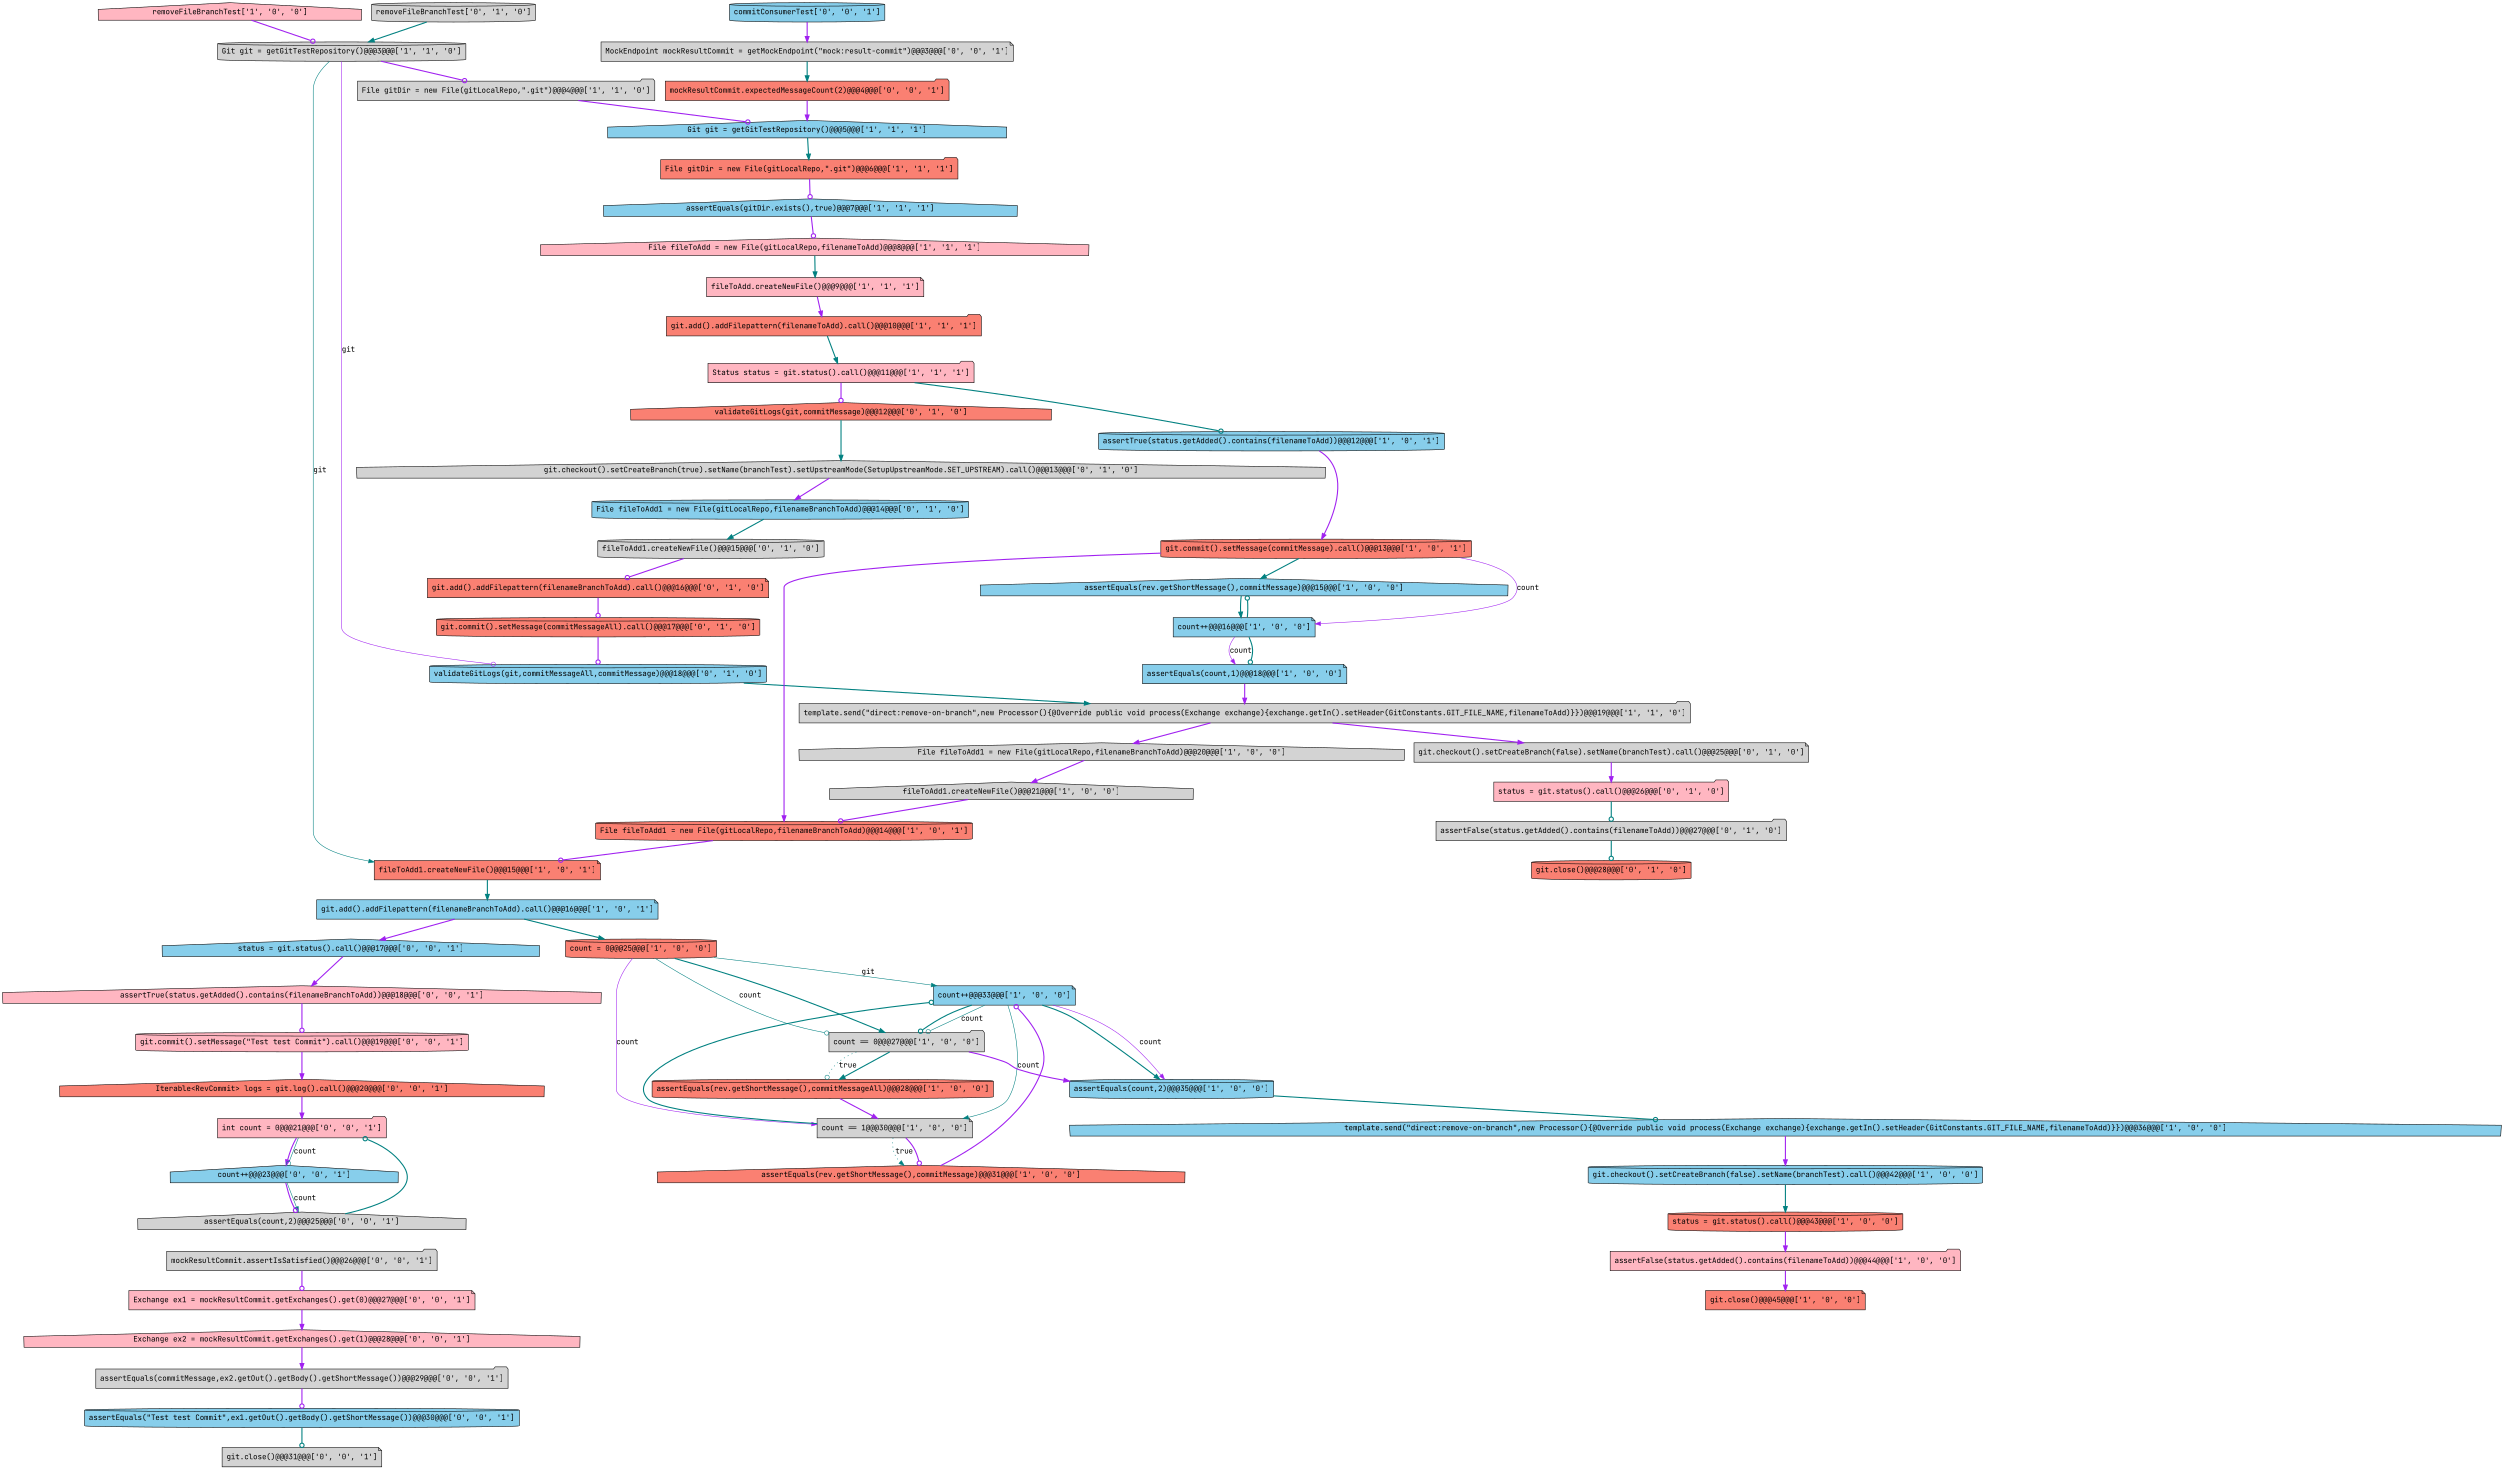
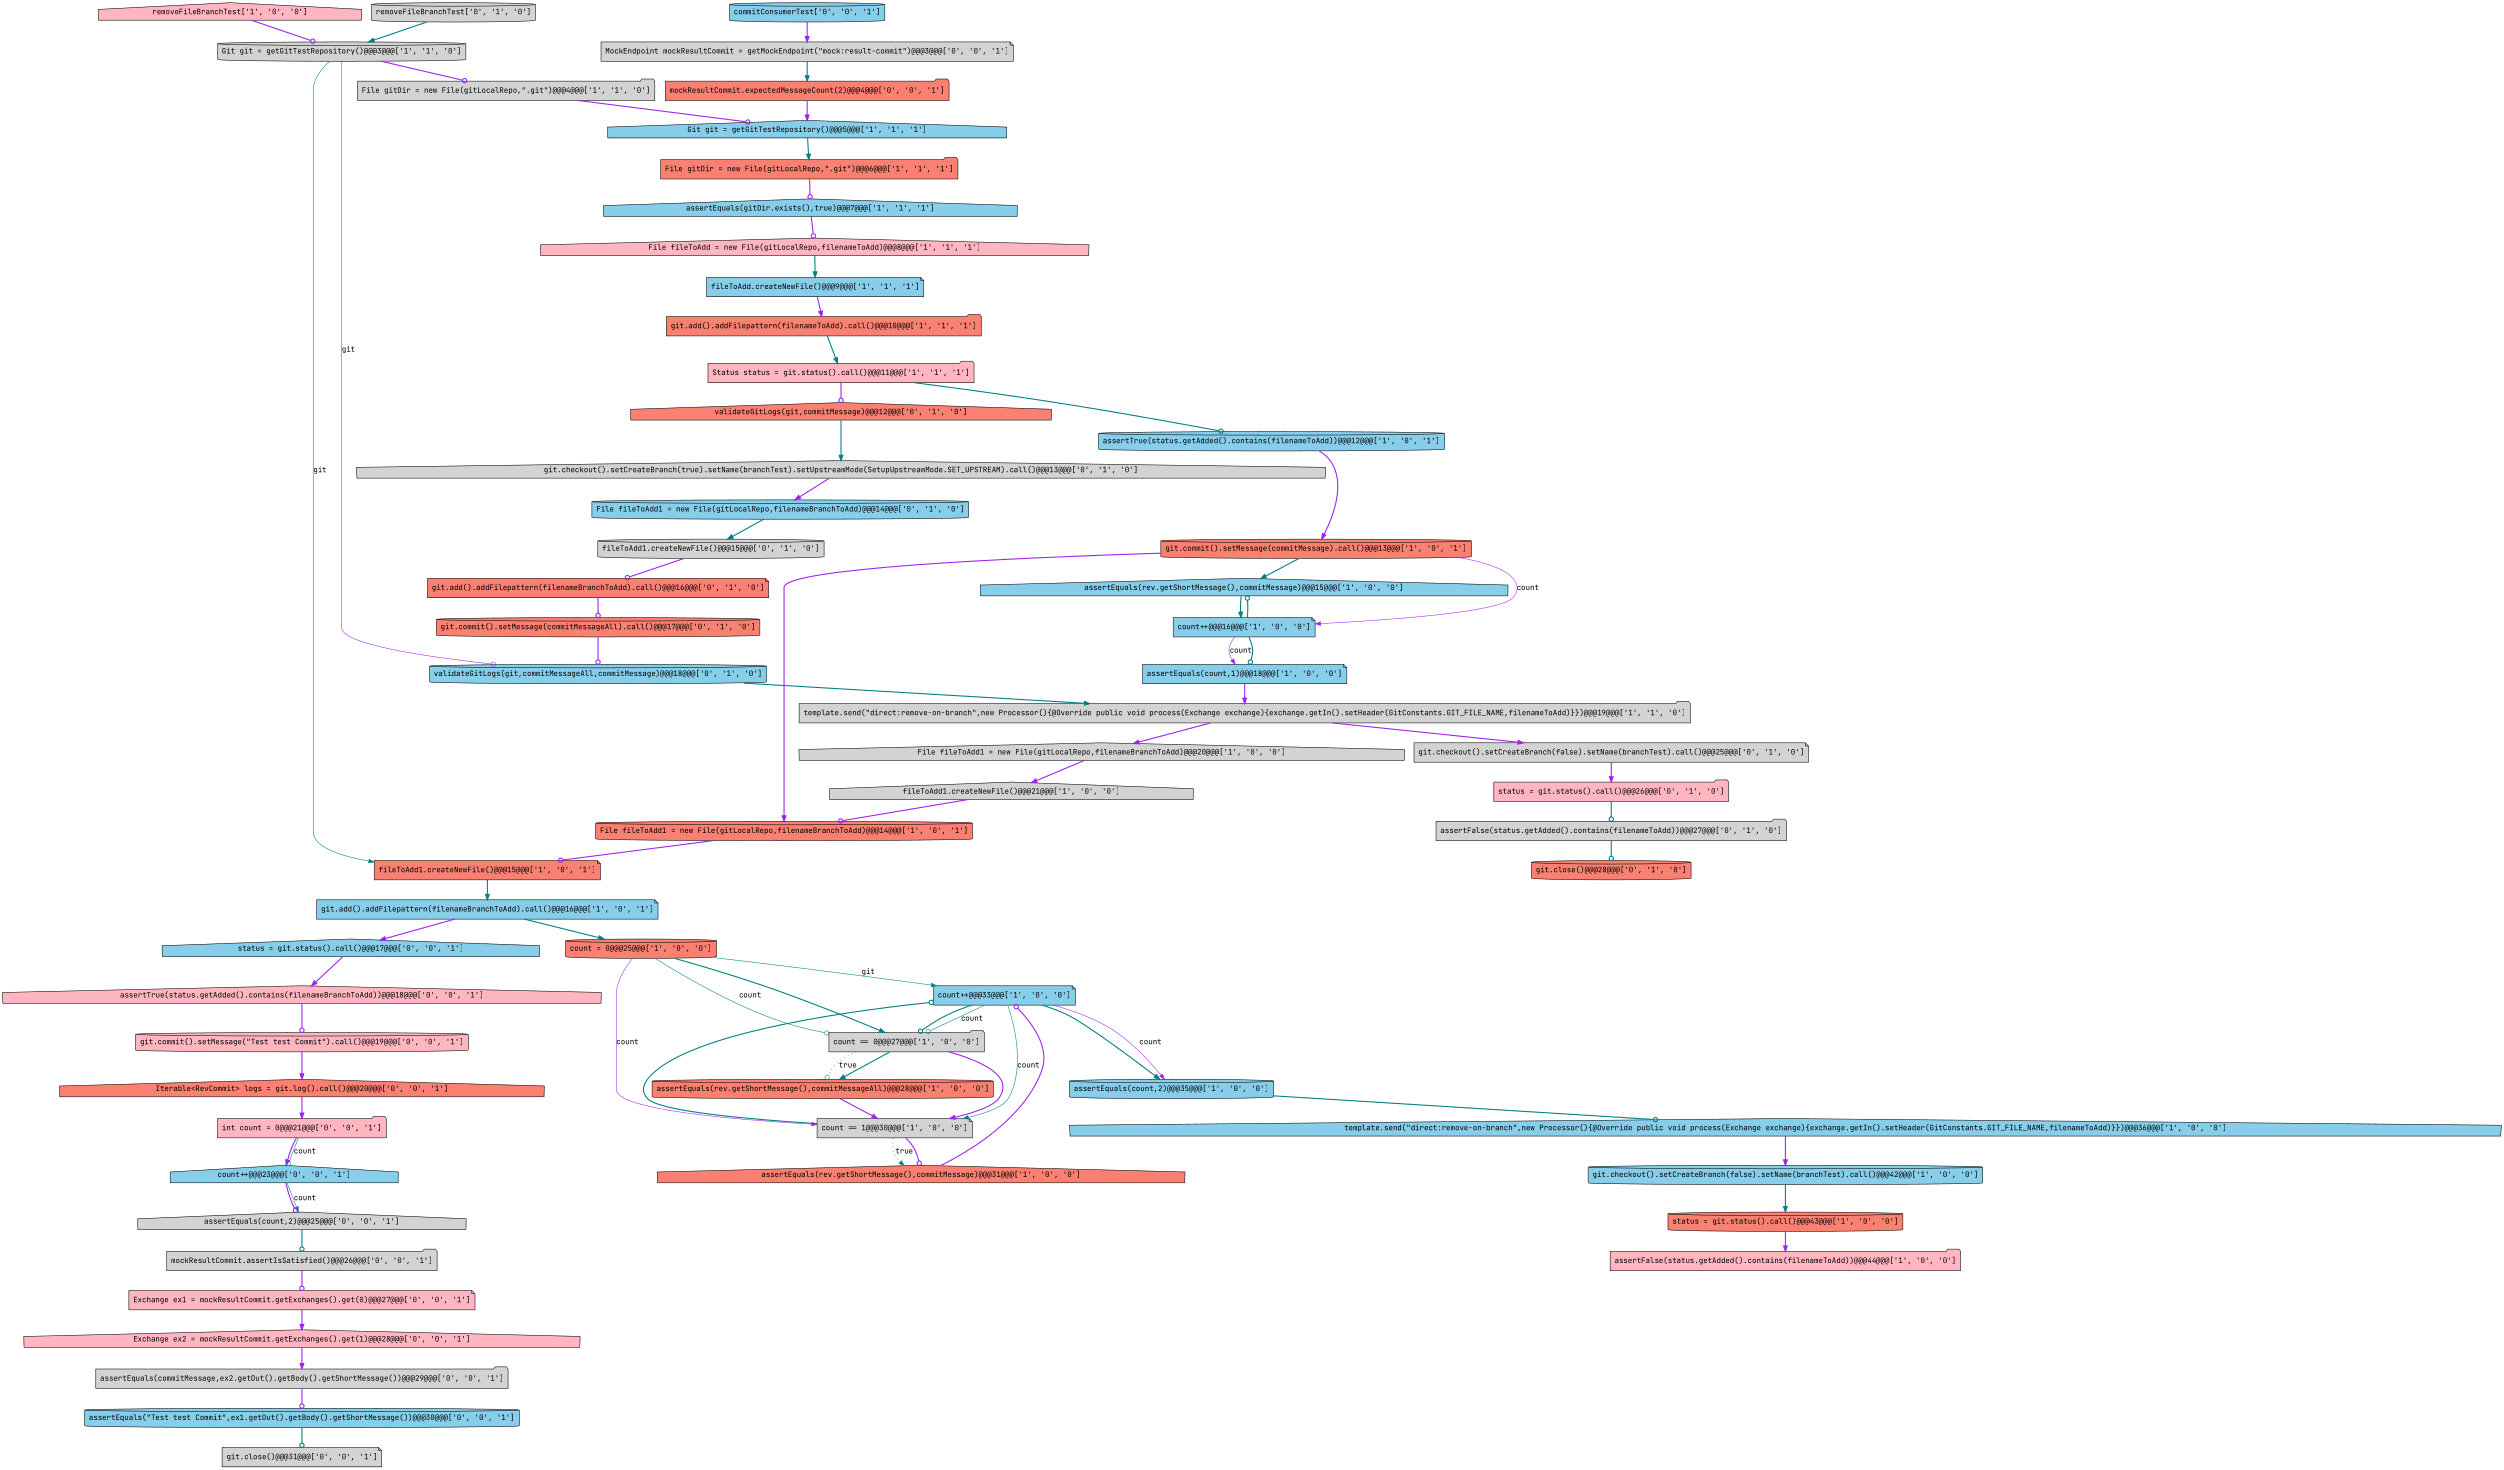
node "fileToAdd.createNewFile()@@@9@@@['1', '1', '1']": fillcolor lightpink -> skyblue
edge "count == 0@@@27@@@['1', '0', '0']" -> "assertEquals(count,2)@@@35@@@['1', '0', '0']": now "count == 0@@@27@@@['1', '0', '0']" -> "count == 1@@@30@@@['1', '0', '0']"
edge "assertEquals(count,2)@@@25@@@['0', '0', '1']" -> "int count = 0@@@21@@@['0', '0', '1']": now "assertEquals(count,2)@@@25@@@['0', '0', '1']" -> "mockResultCommit.assertIsSatisfied()@@@26@@@['0', '0', '1']"
node "git.close()@@@45@@@['1', '0', '0']": removed
